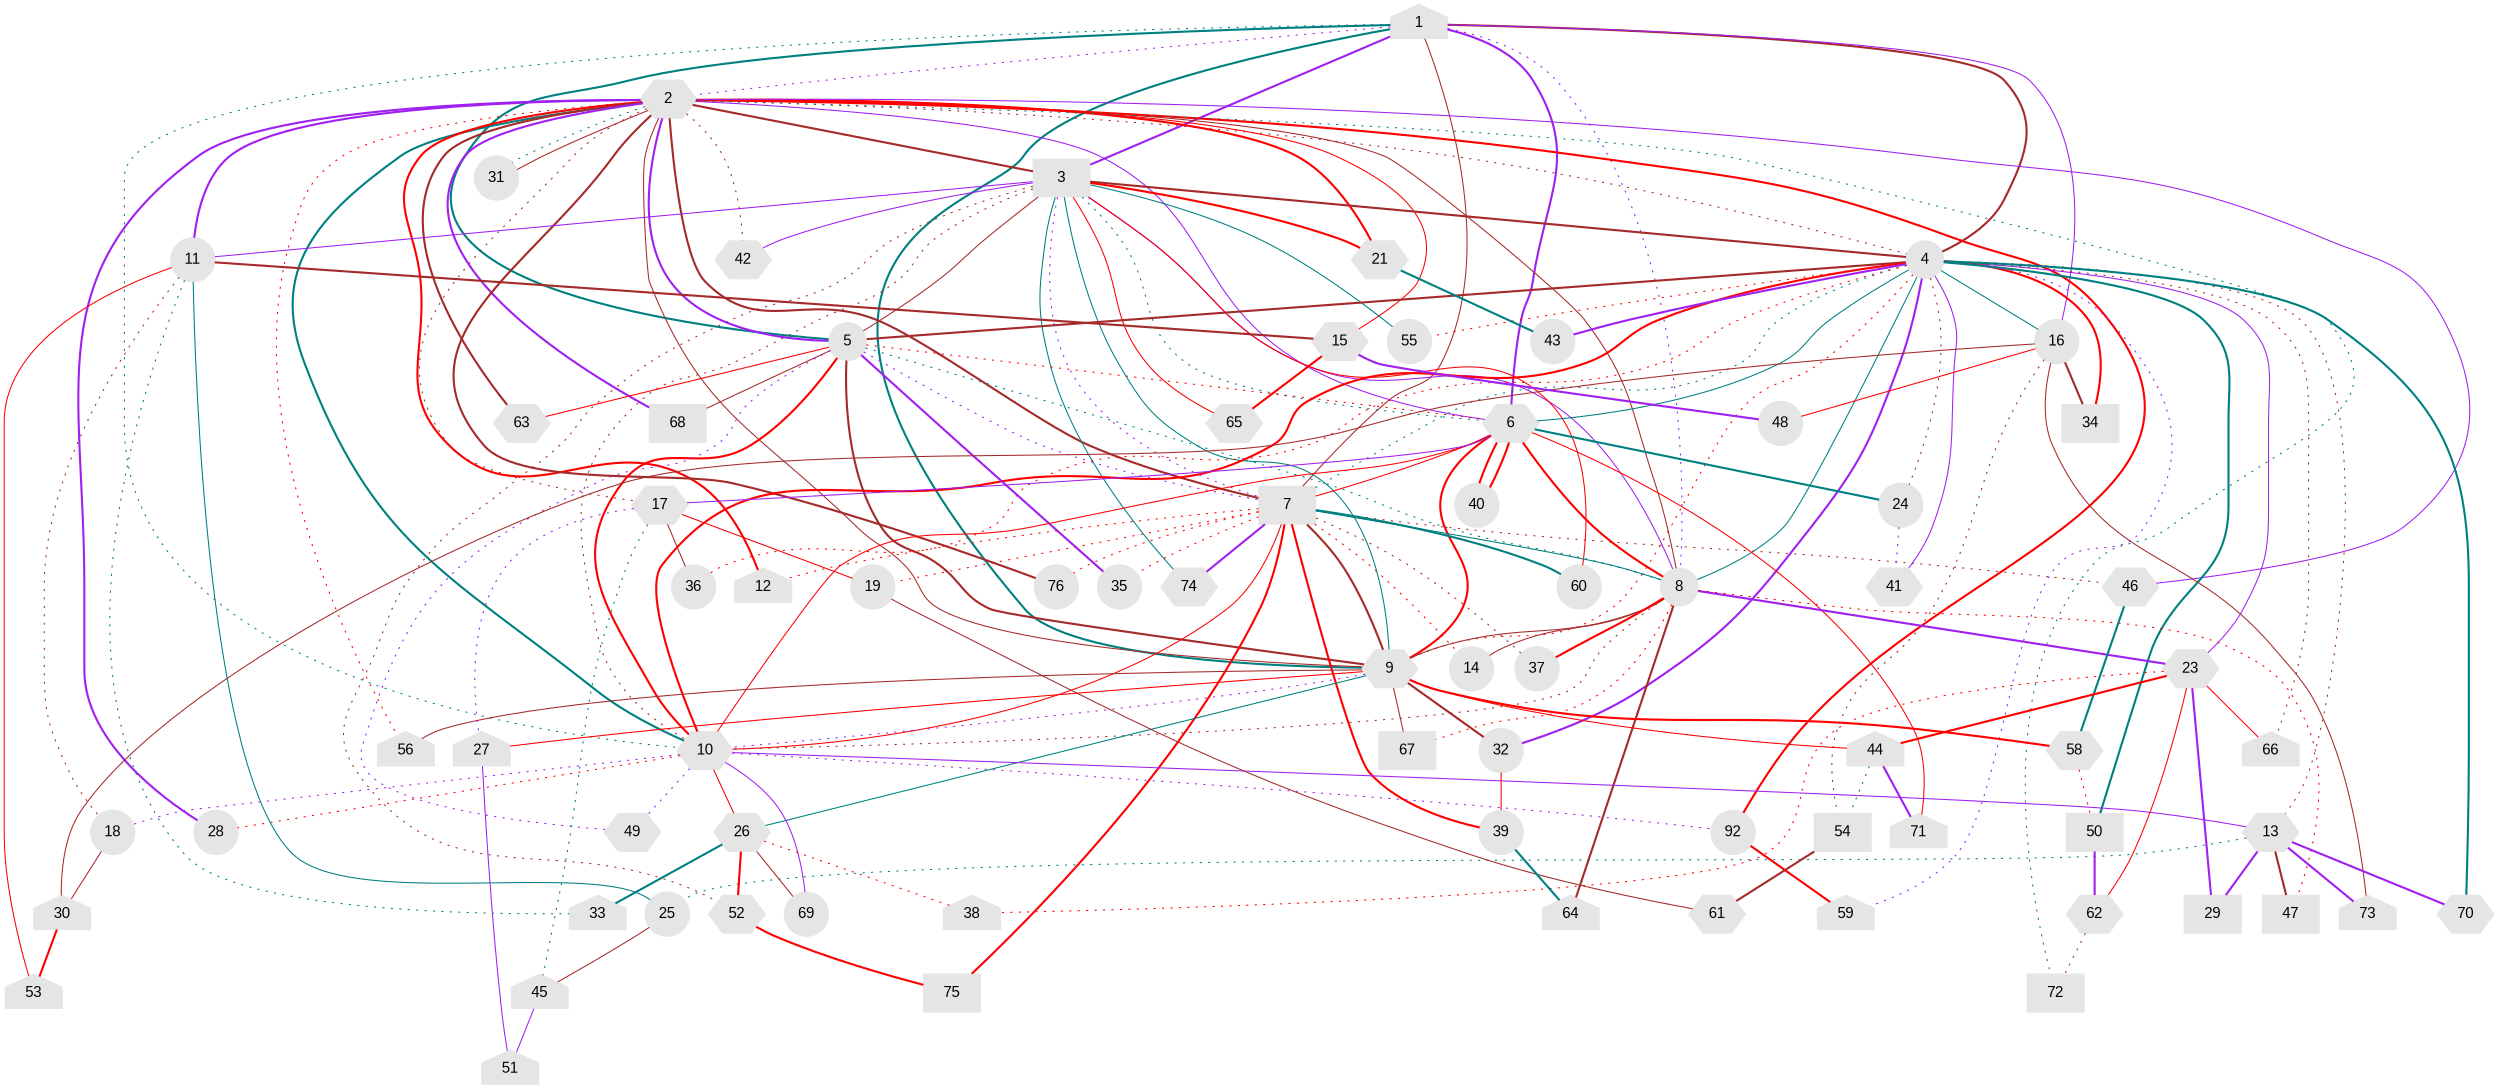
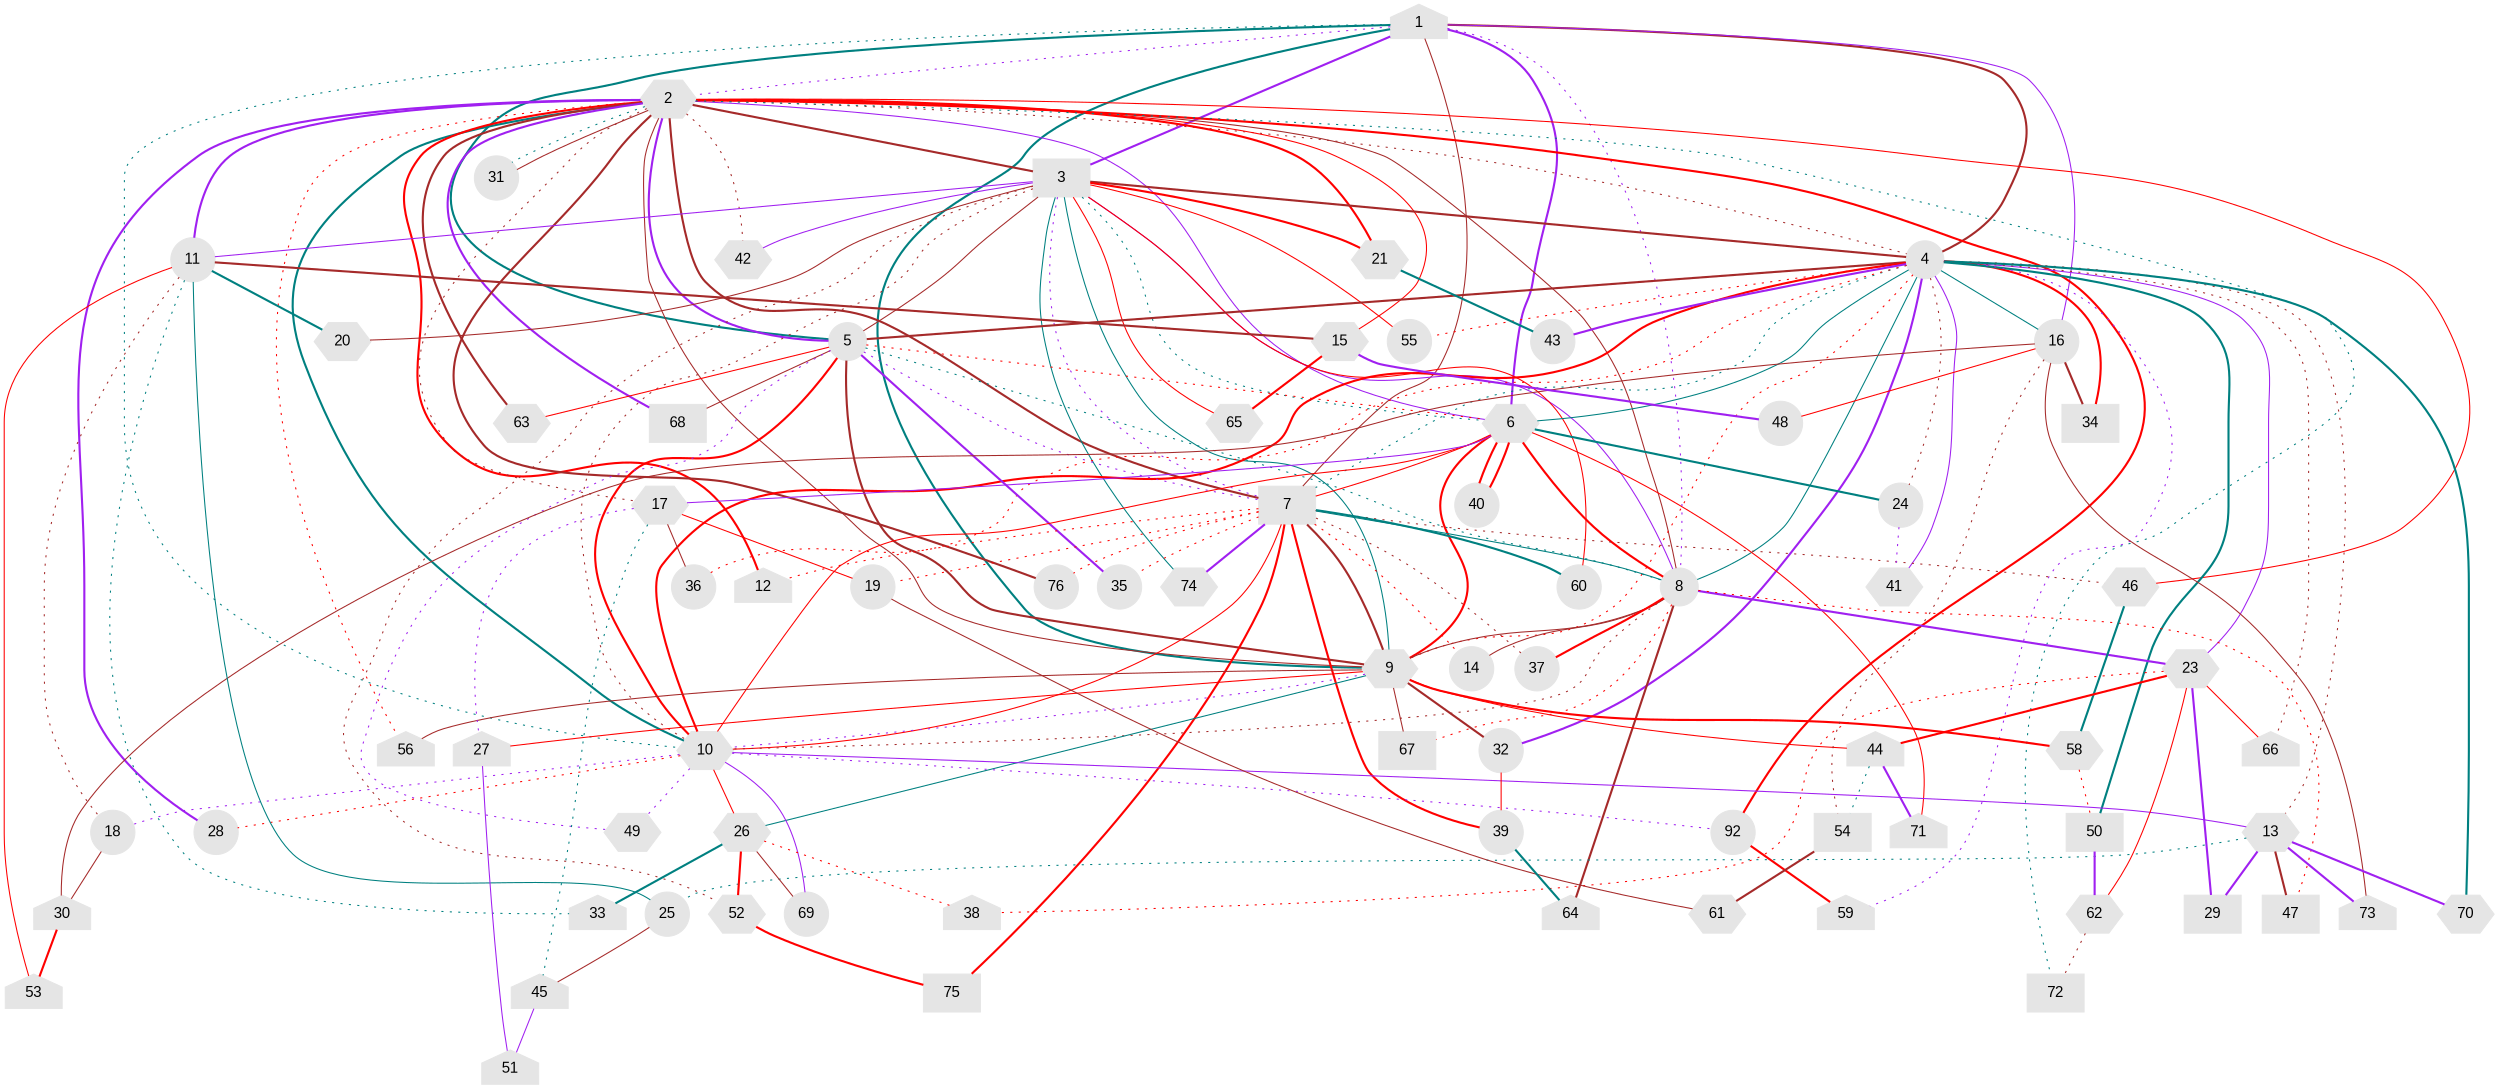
edge "2" -- "46": color purple -> red
edge "3" -- "55": color teal -> red
node "20": added
